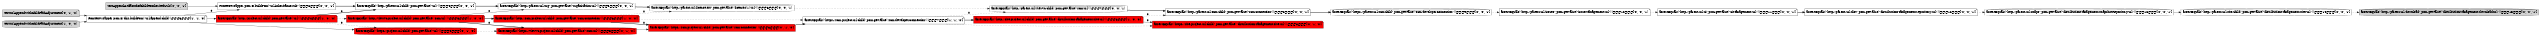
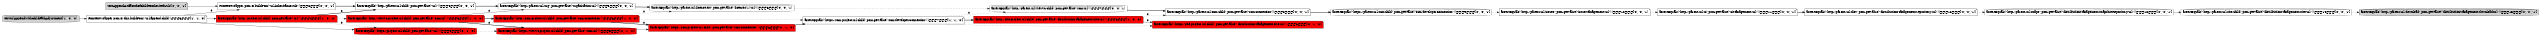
node "testUrlAppendWithChildPathAdjustment['0', '1', '0']": removed
